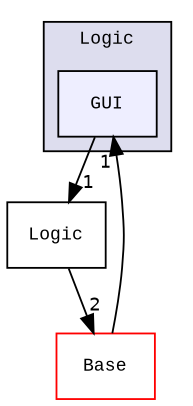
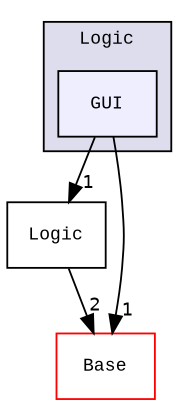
edge "Base" -> "GUI": reversed
